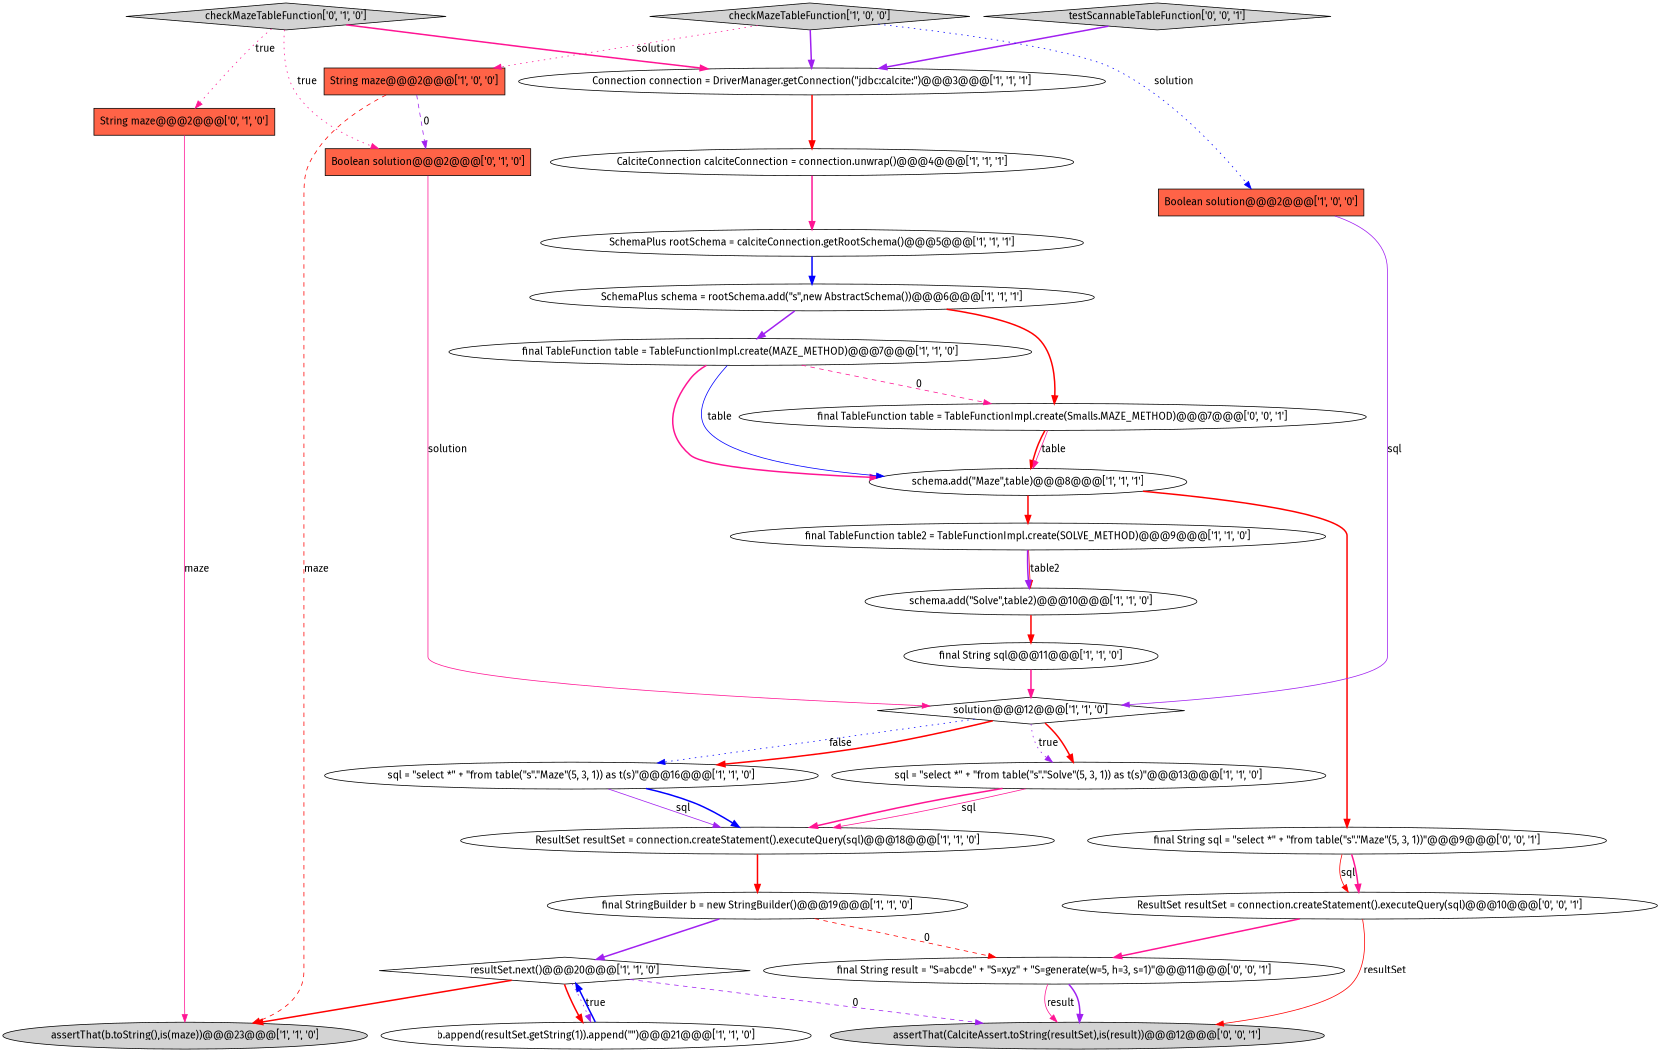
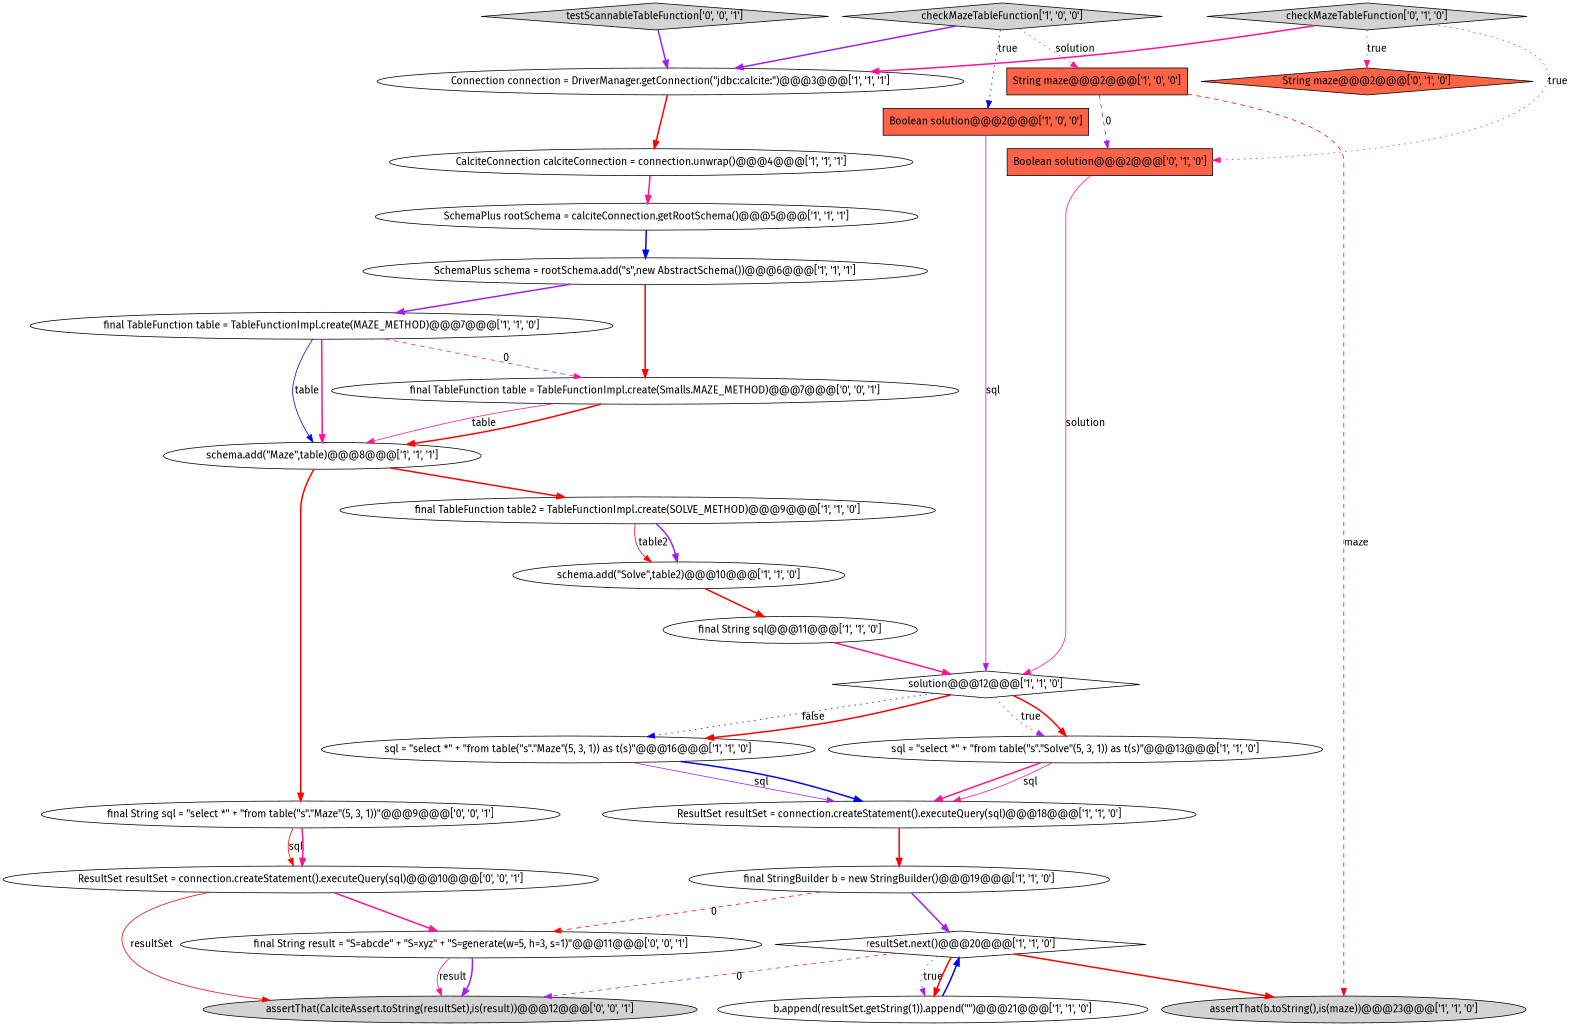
edge "checkMazeTableFunction['1', '0', '0']" -> "Boolean solution@@@2@@@['1', '0', '0']": label "solution" -> "true"
node "String maze@@@2@@@['0', '1', '0']": shape box -> diamond
edge "String maze@@@2@@@['0', '1', '0']" -> "assertThat(b.toString(),is(maze))@@@23@@@['1', '1', '0']": removed, label "maze"
